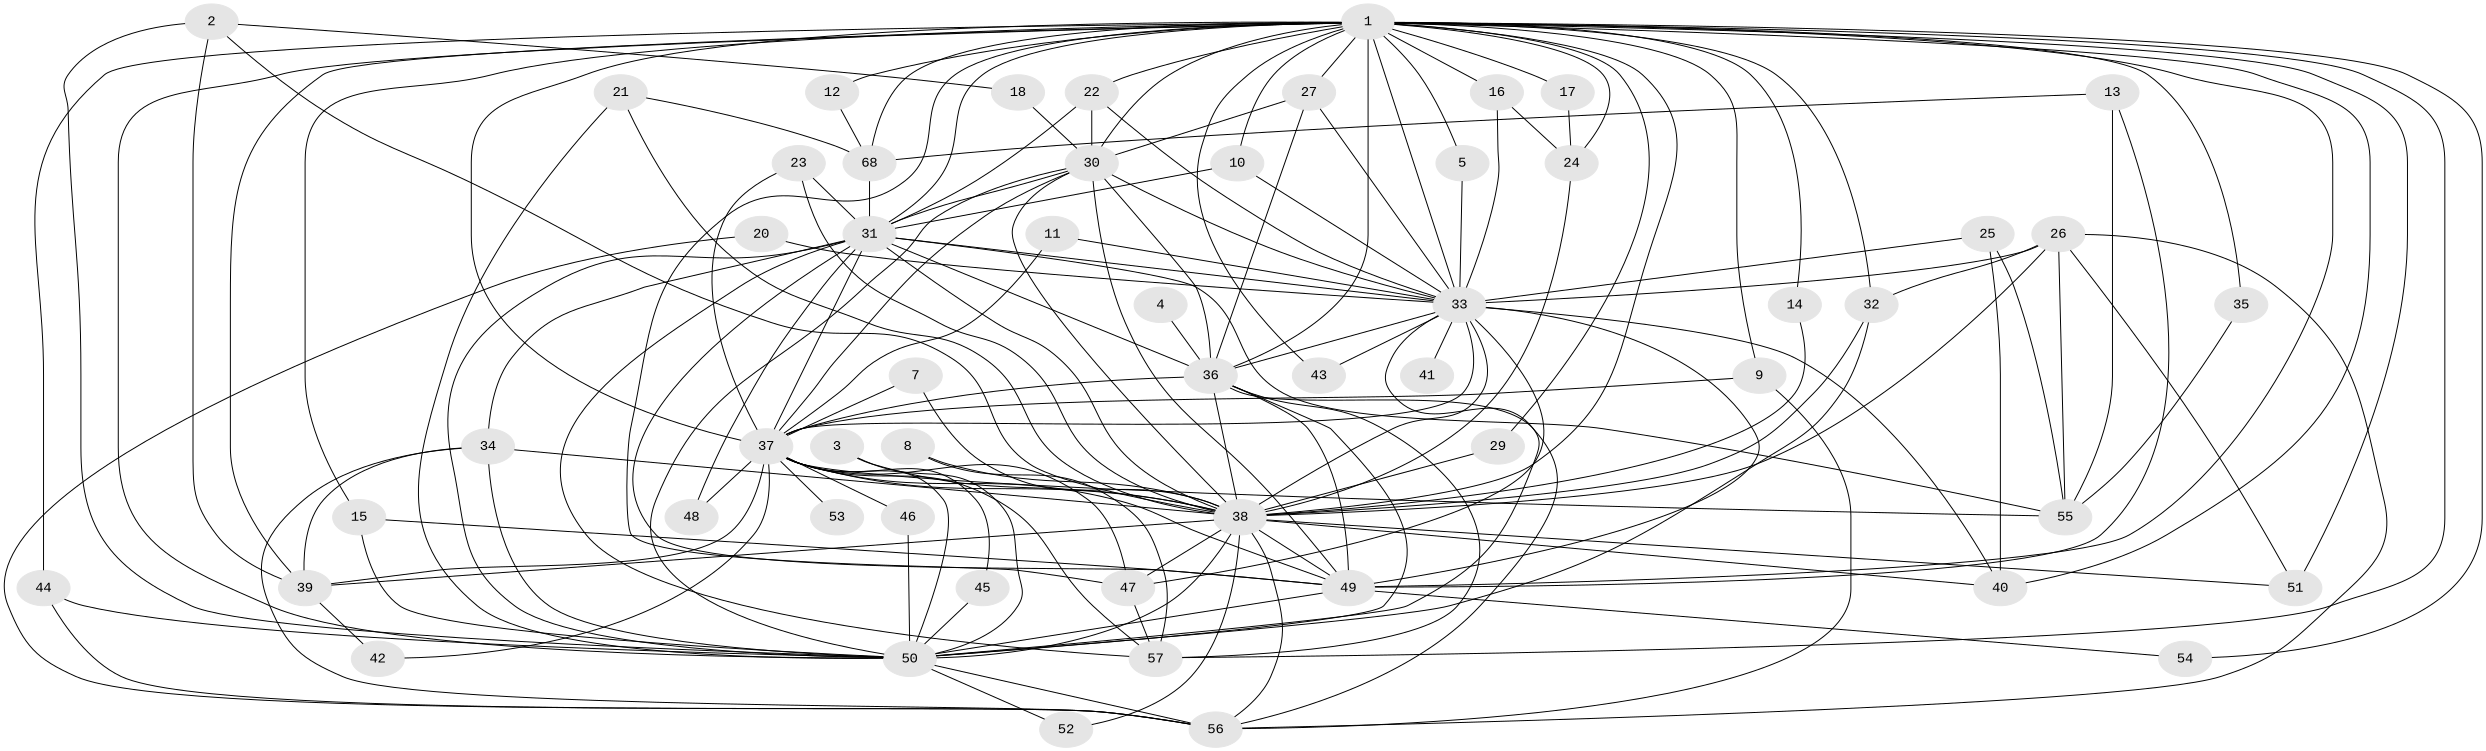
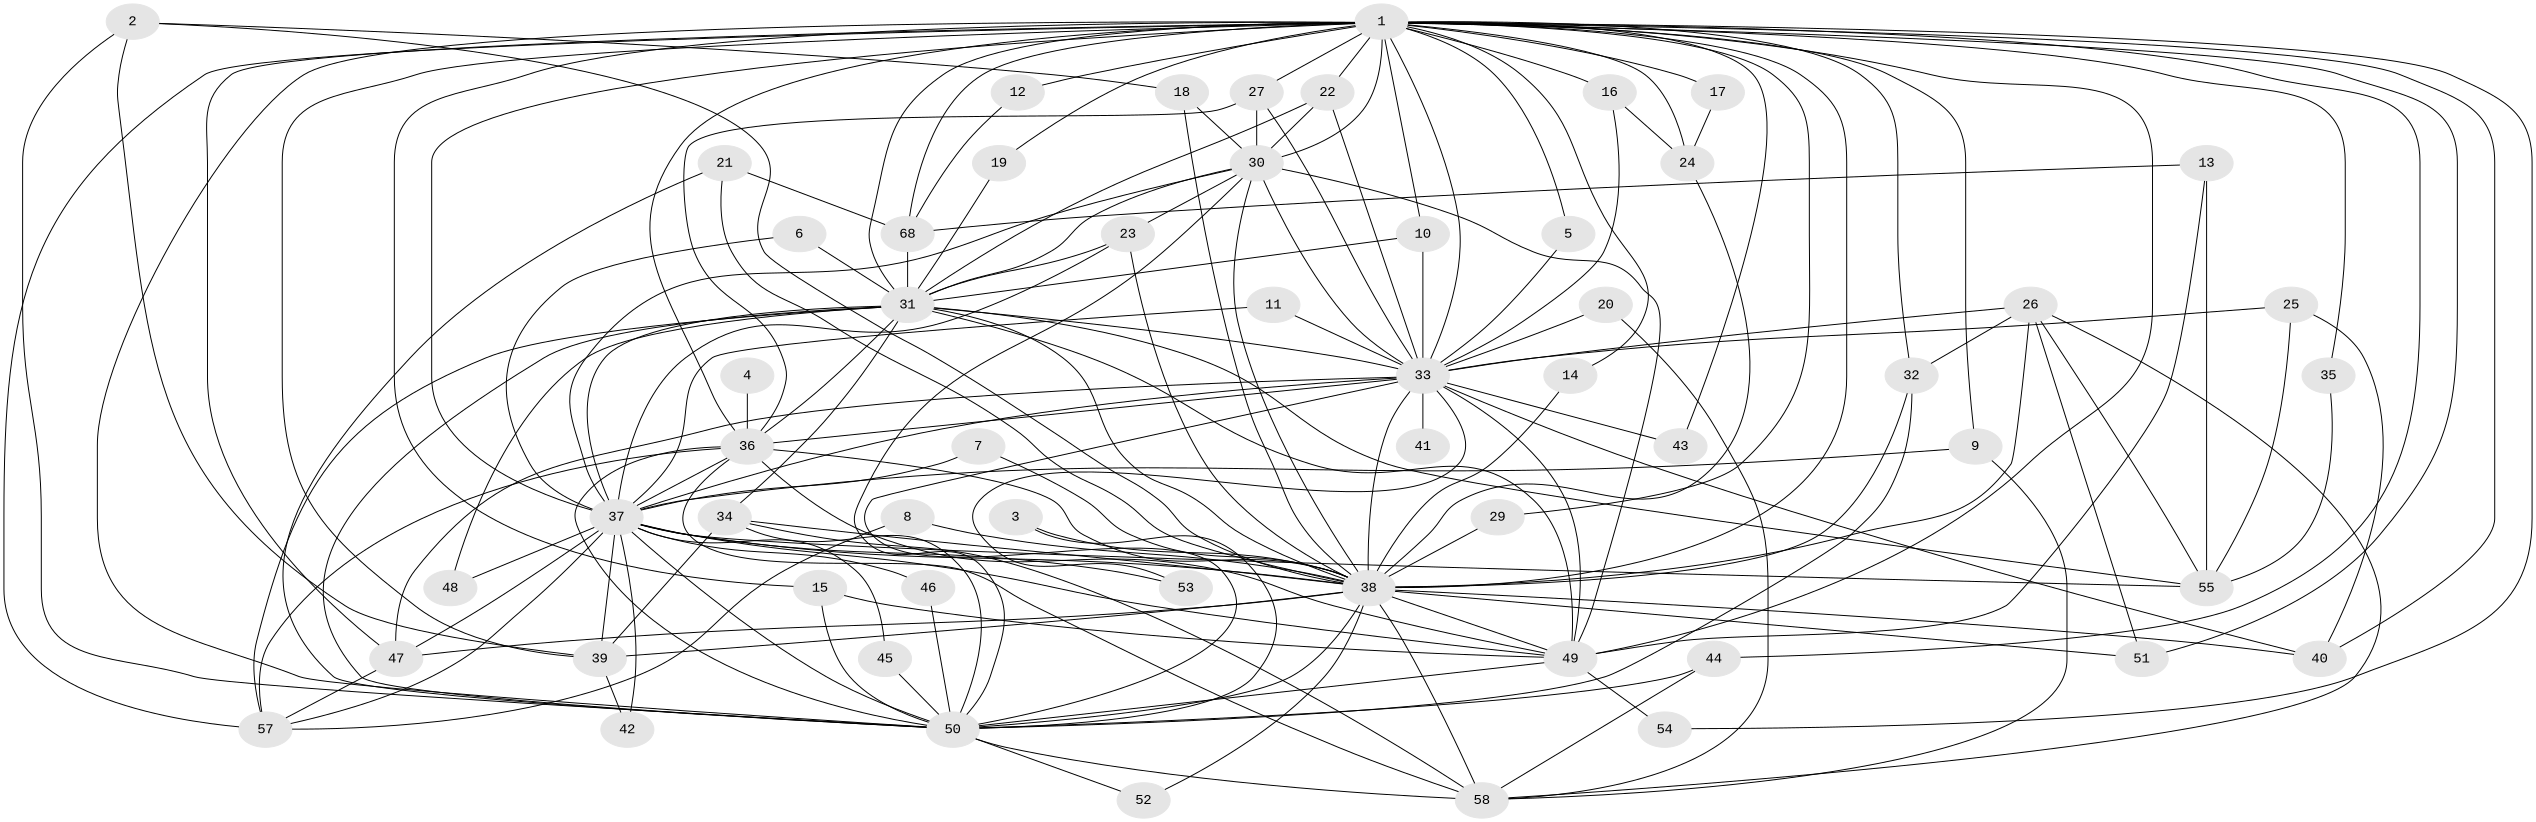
node "19": added
node "6": added
edge "30" -- "36": now "30" -- "23"
edge "18" -- "38": added
edge "33" -- "53": added
node "56": label "56" -> "58"
